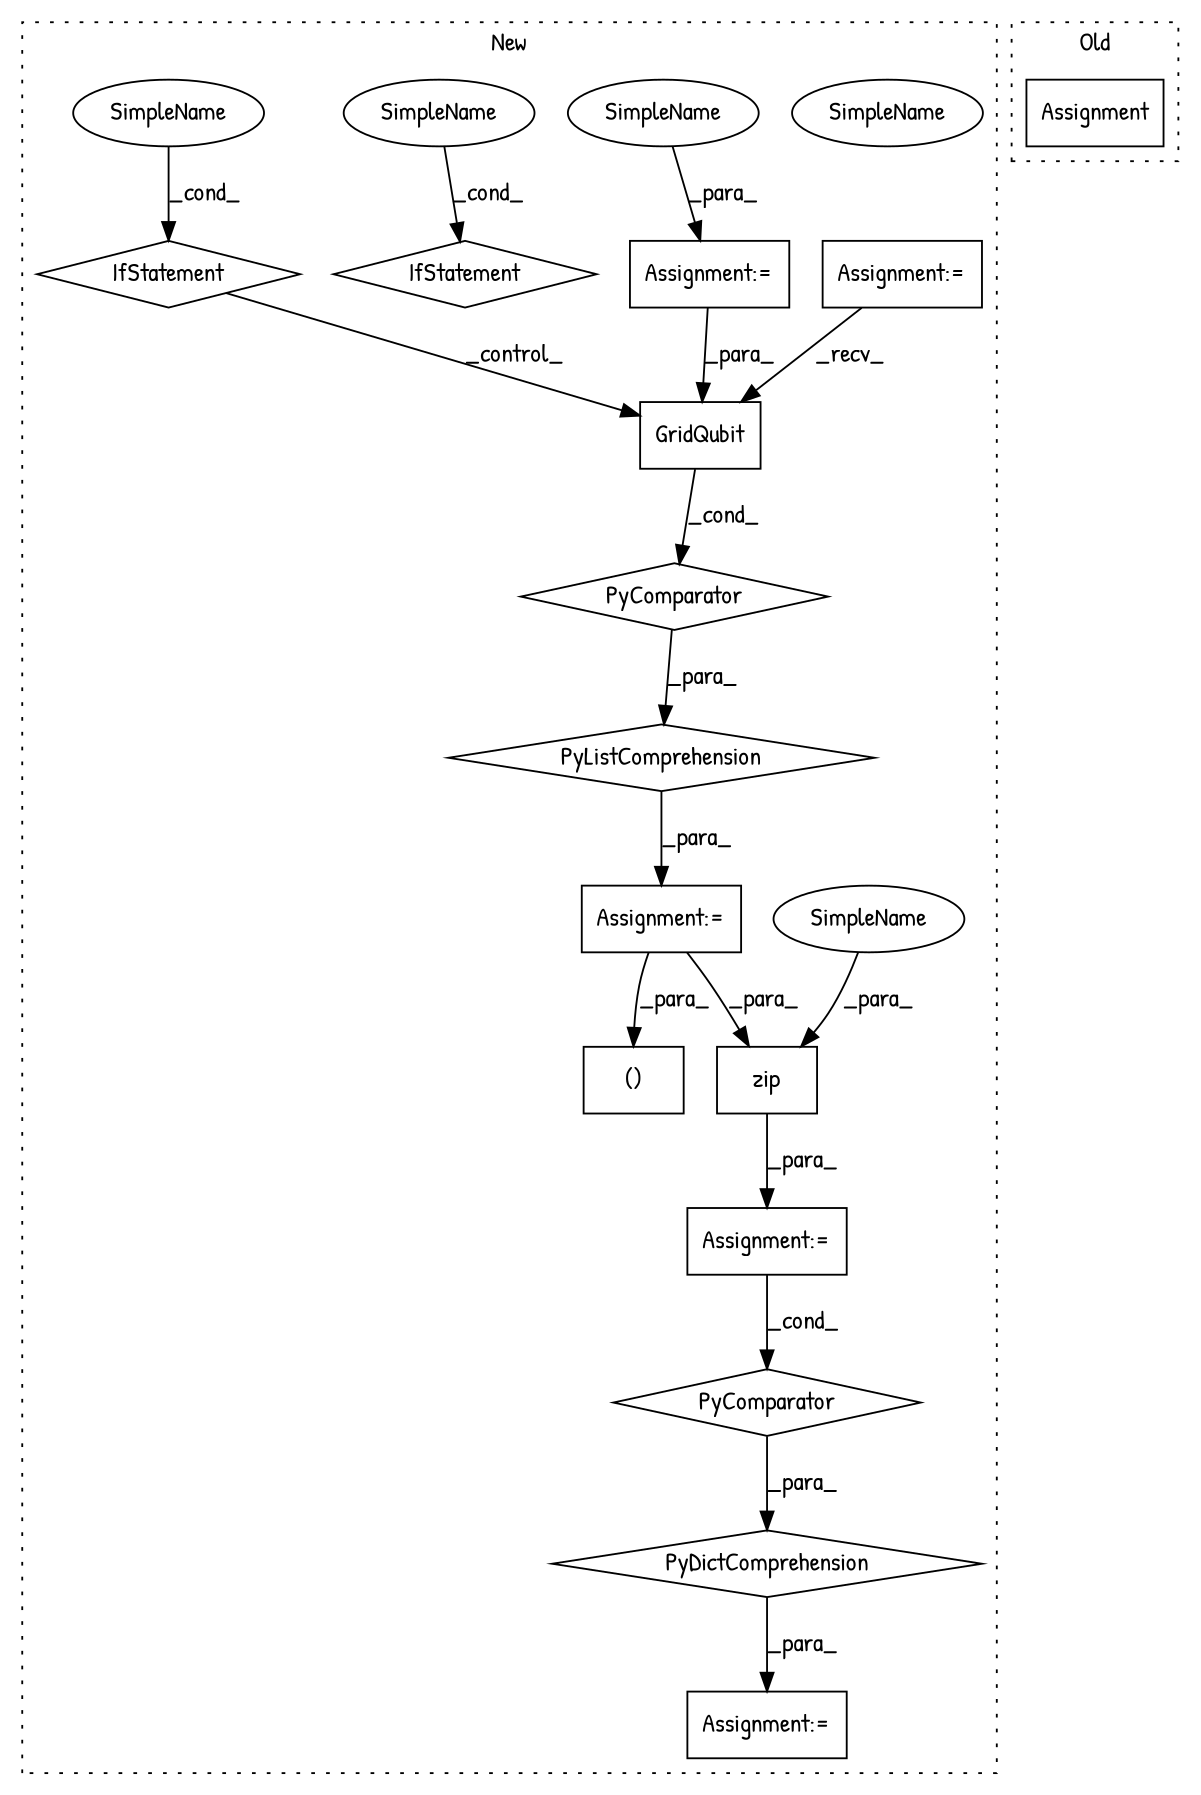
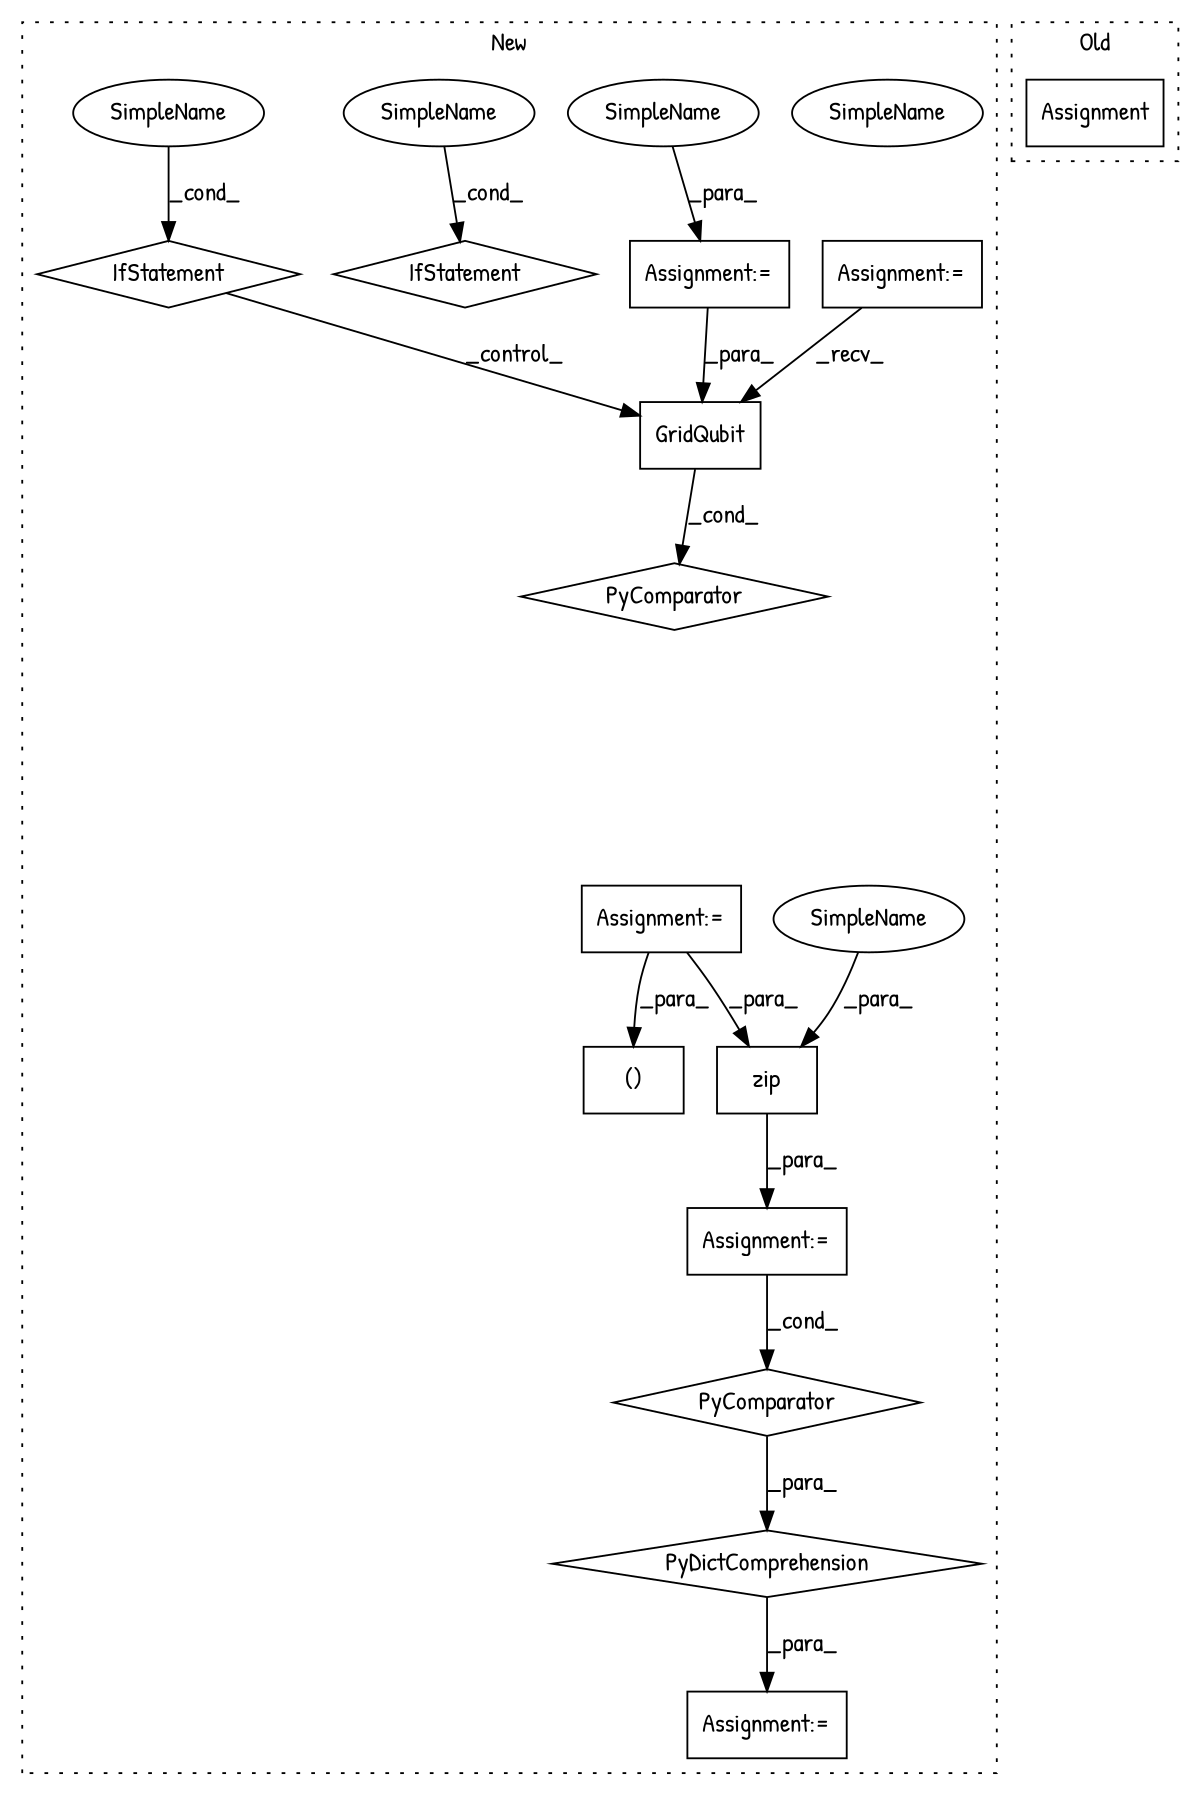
node "PyListComprehension": removed
